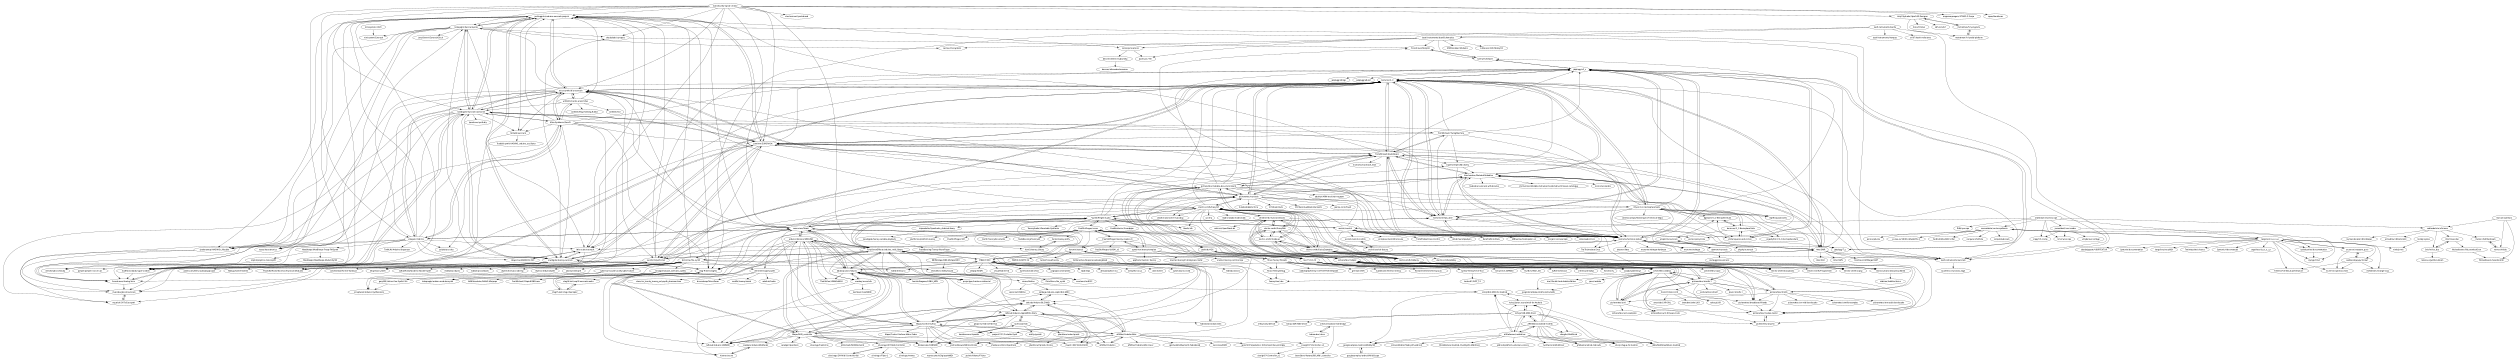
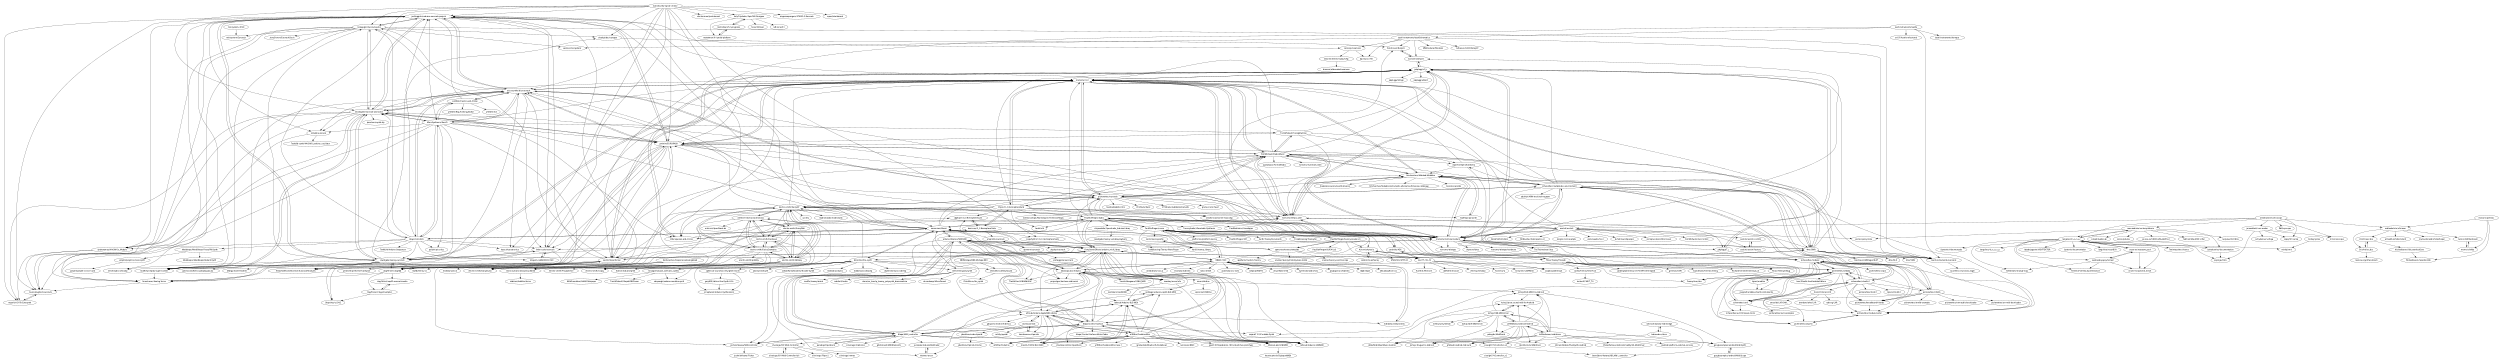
node "pingumacpenguin/STM32-O-Scope": label "pingumacpenguin/STM32-O-Scope" -> "pingumacpenguin/STM32-O-Eurorack"
node "apolakipso/FormatRadio": added
edge "electro-smith/Hardware" -> "electro-smith/DaisySP": now "Illutron/ArduinoSynth" -> "electro-smith/DaisySP"
node "bitsynth/osc.js": label "bitsynth/osc.js" -> "colinbdclark/osc.js"
edge "ddiakopoulos/hiduino" -> "recotana/ArdOSC": removed
edge "ctag-fh-kiel/ctag-straempler" -> "ctag-fh-kiel/ctag-tbd": now "ctag-fh-kiel/ctag-straempler" -> "Shayshez/uJOVE"
